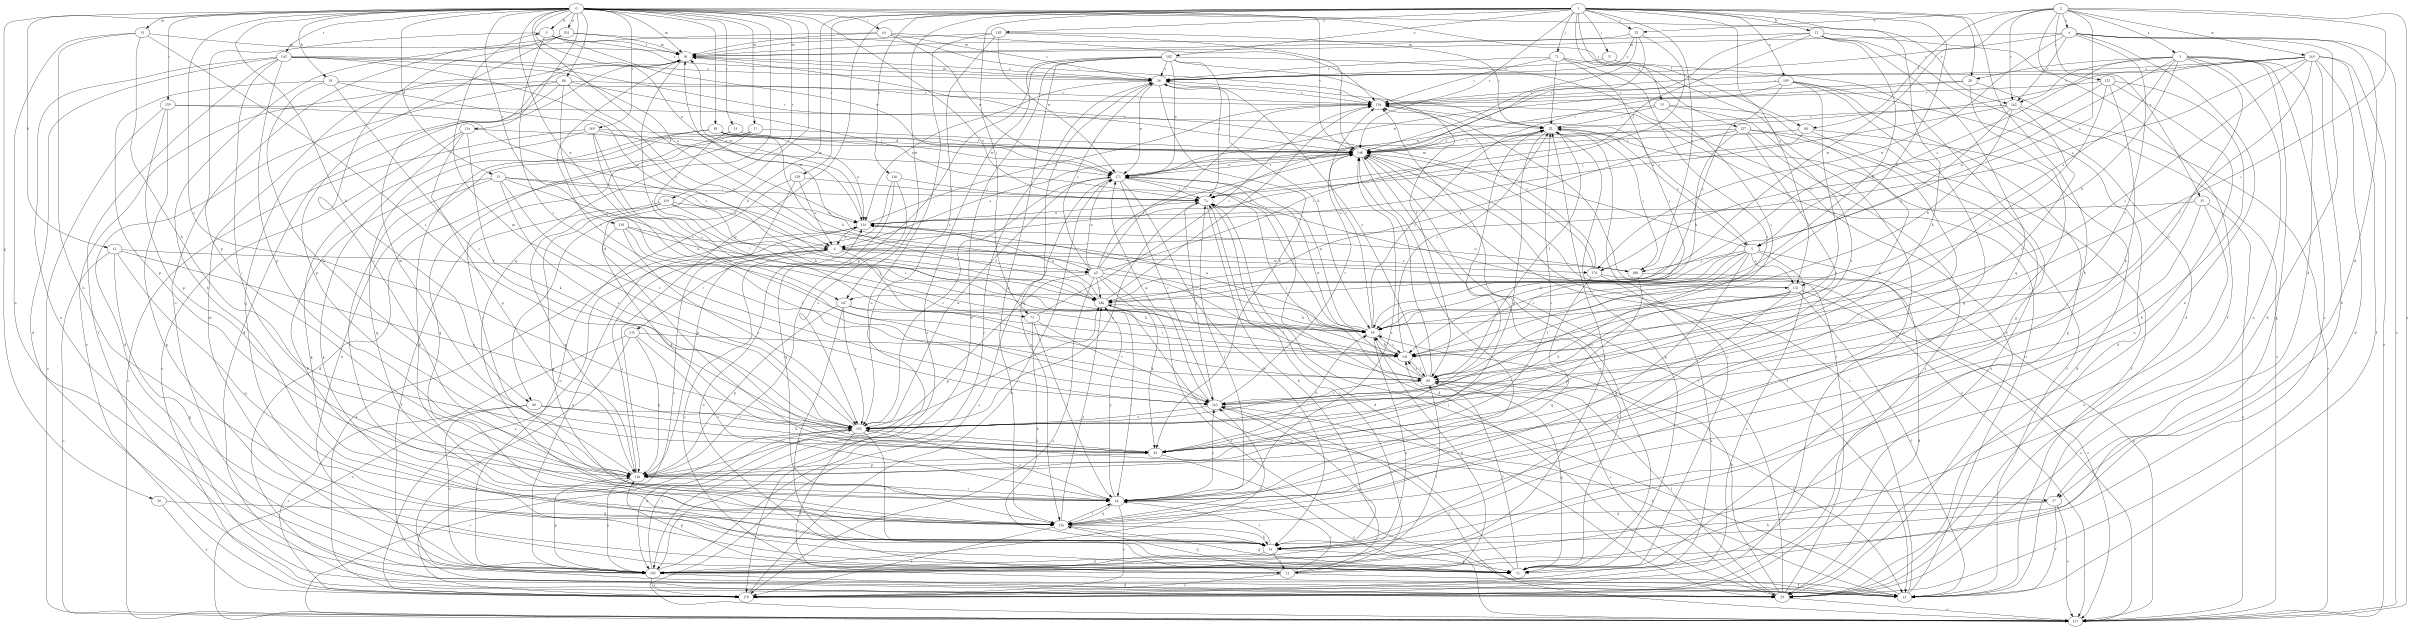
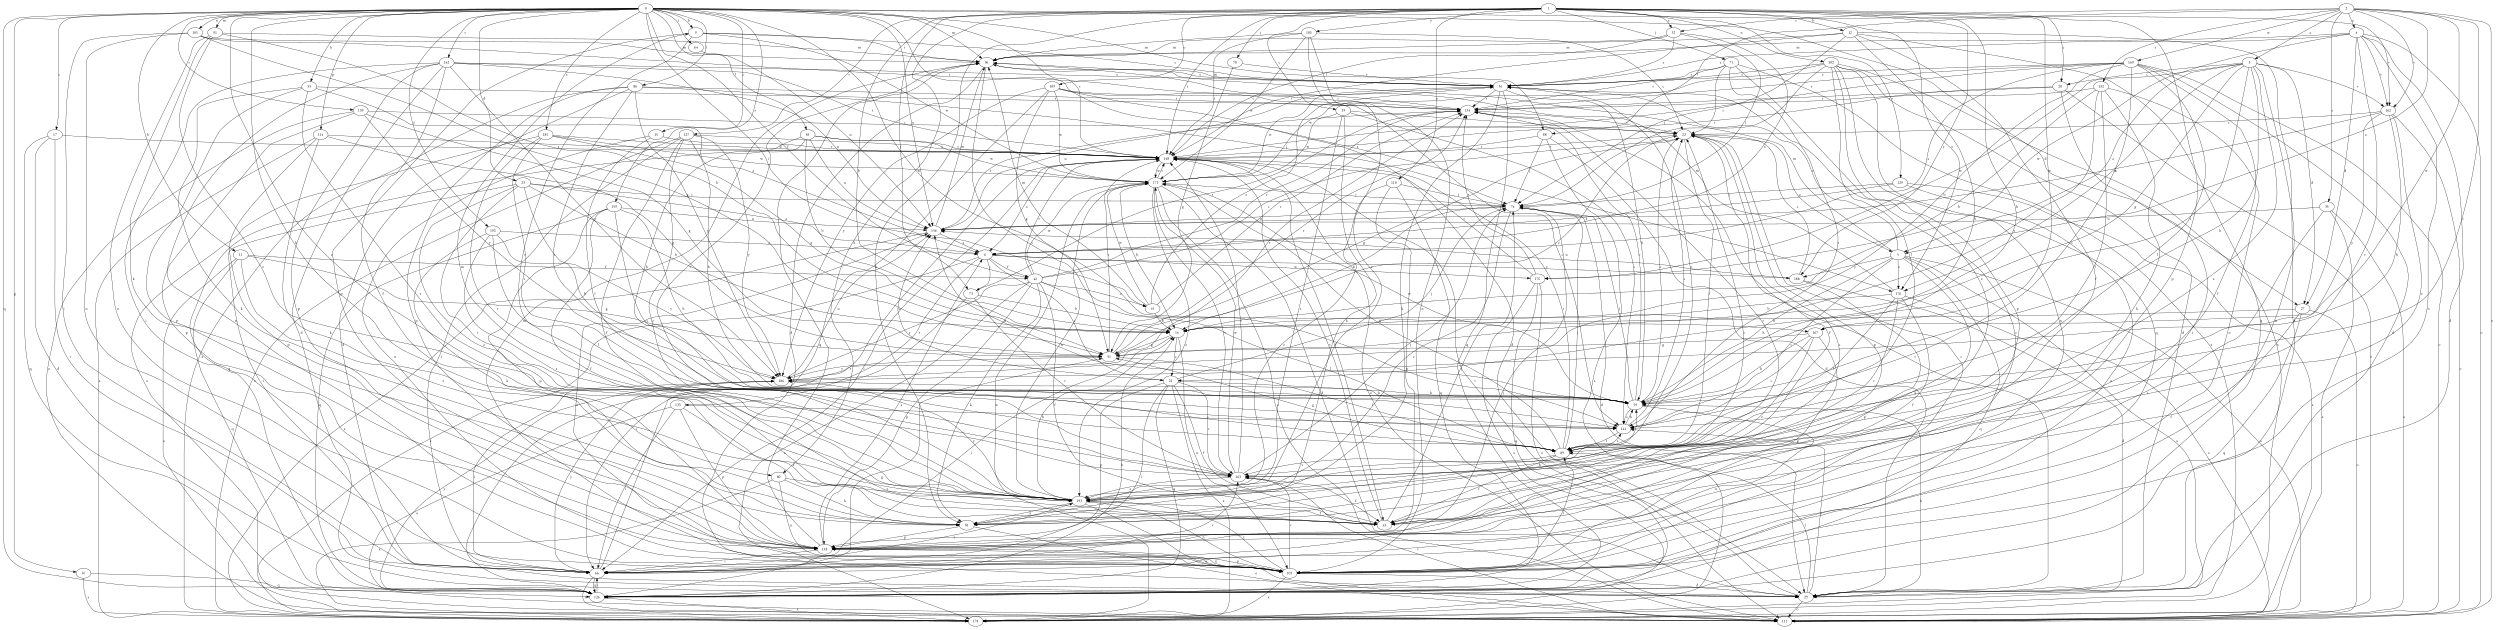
node "64": added
edge "42" -> "36": now "42" -> "65"
